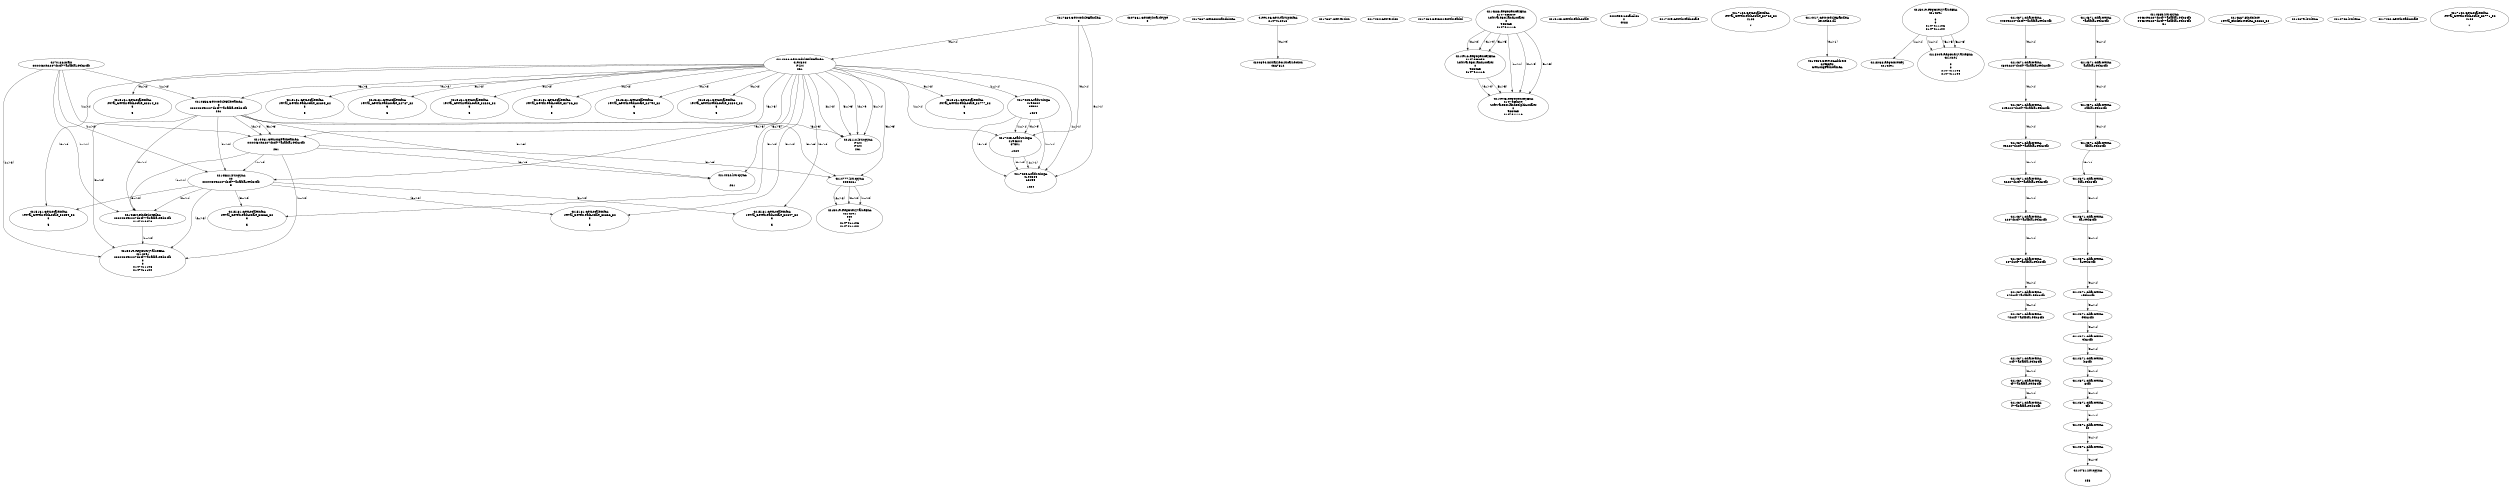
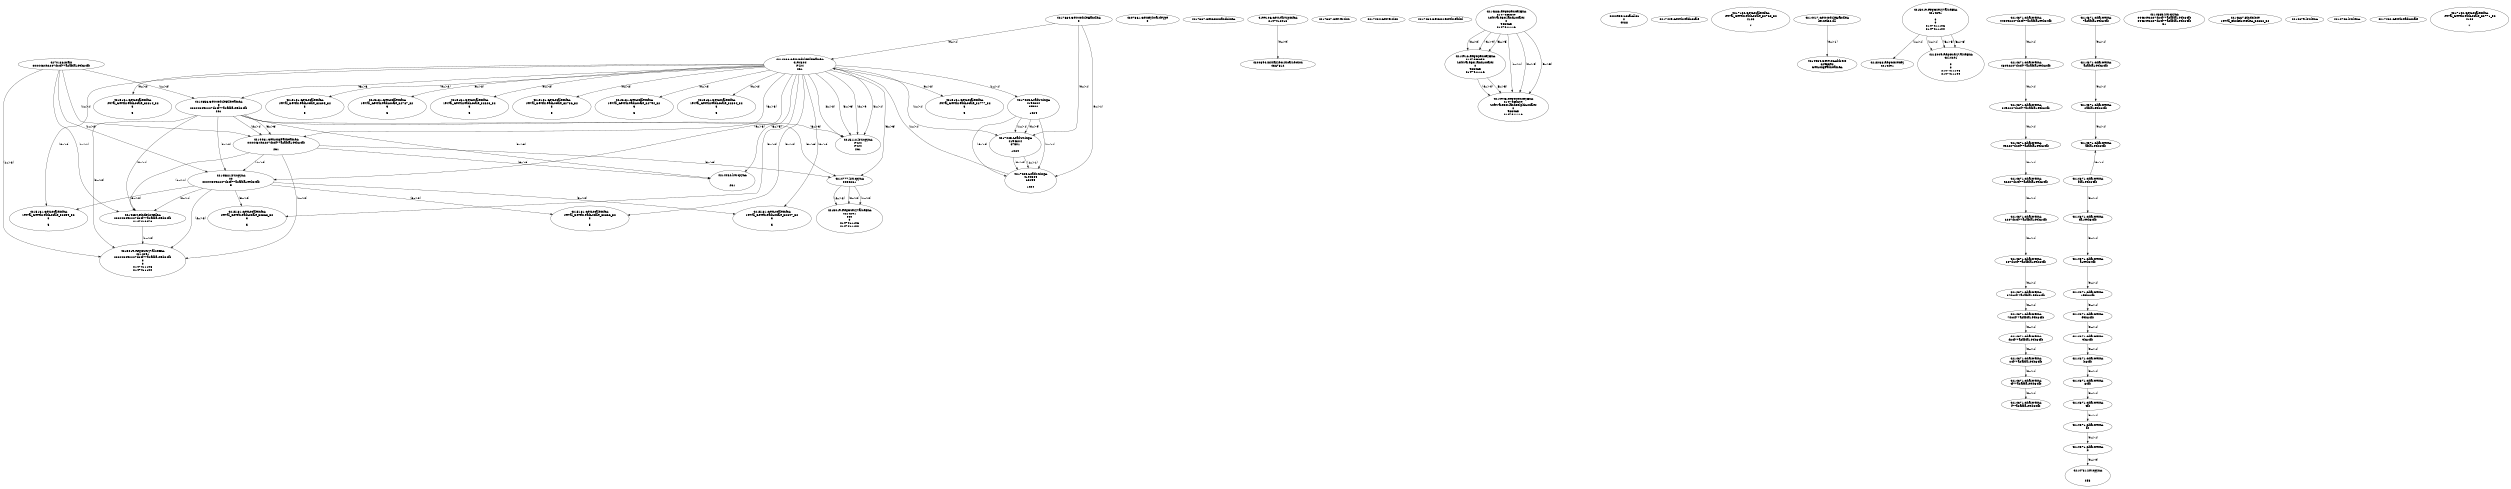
node "4215125.GetThreadLocale": removed
edge "4214286.GetModuleFileNameA 4194304 PZM 261" -> "4217025.LoadStringA 4194304 65499 1024": reversed
edge "4214371.CharNextA afda1e9b84fb" -> "4214371.CharNextA fda1e9b84fb": reversed
node "4214371.CharNextA dc4f77a2afda1e9b84fb": added
